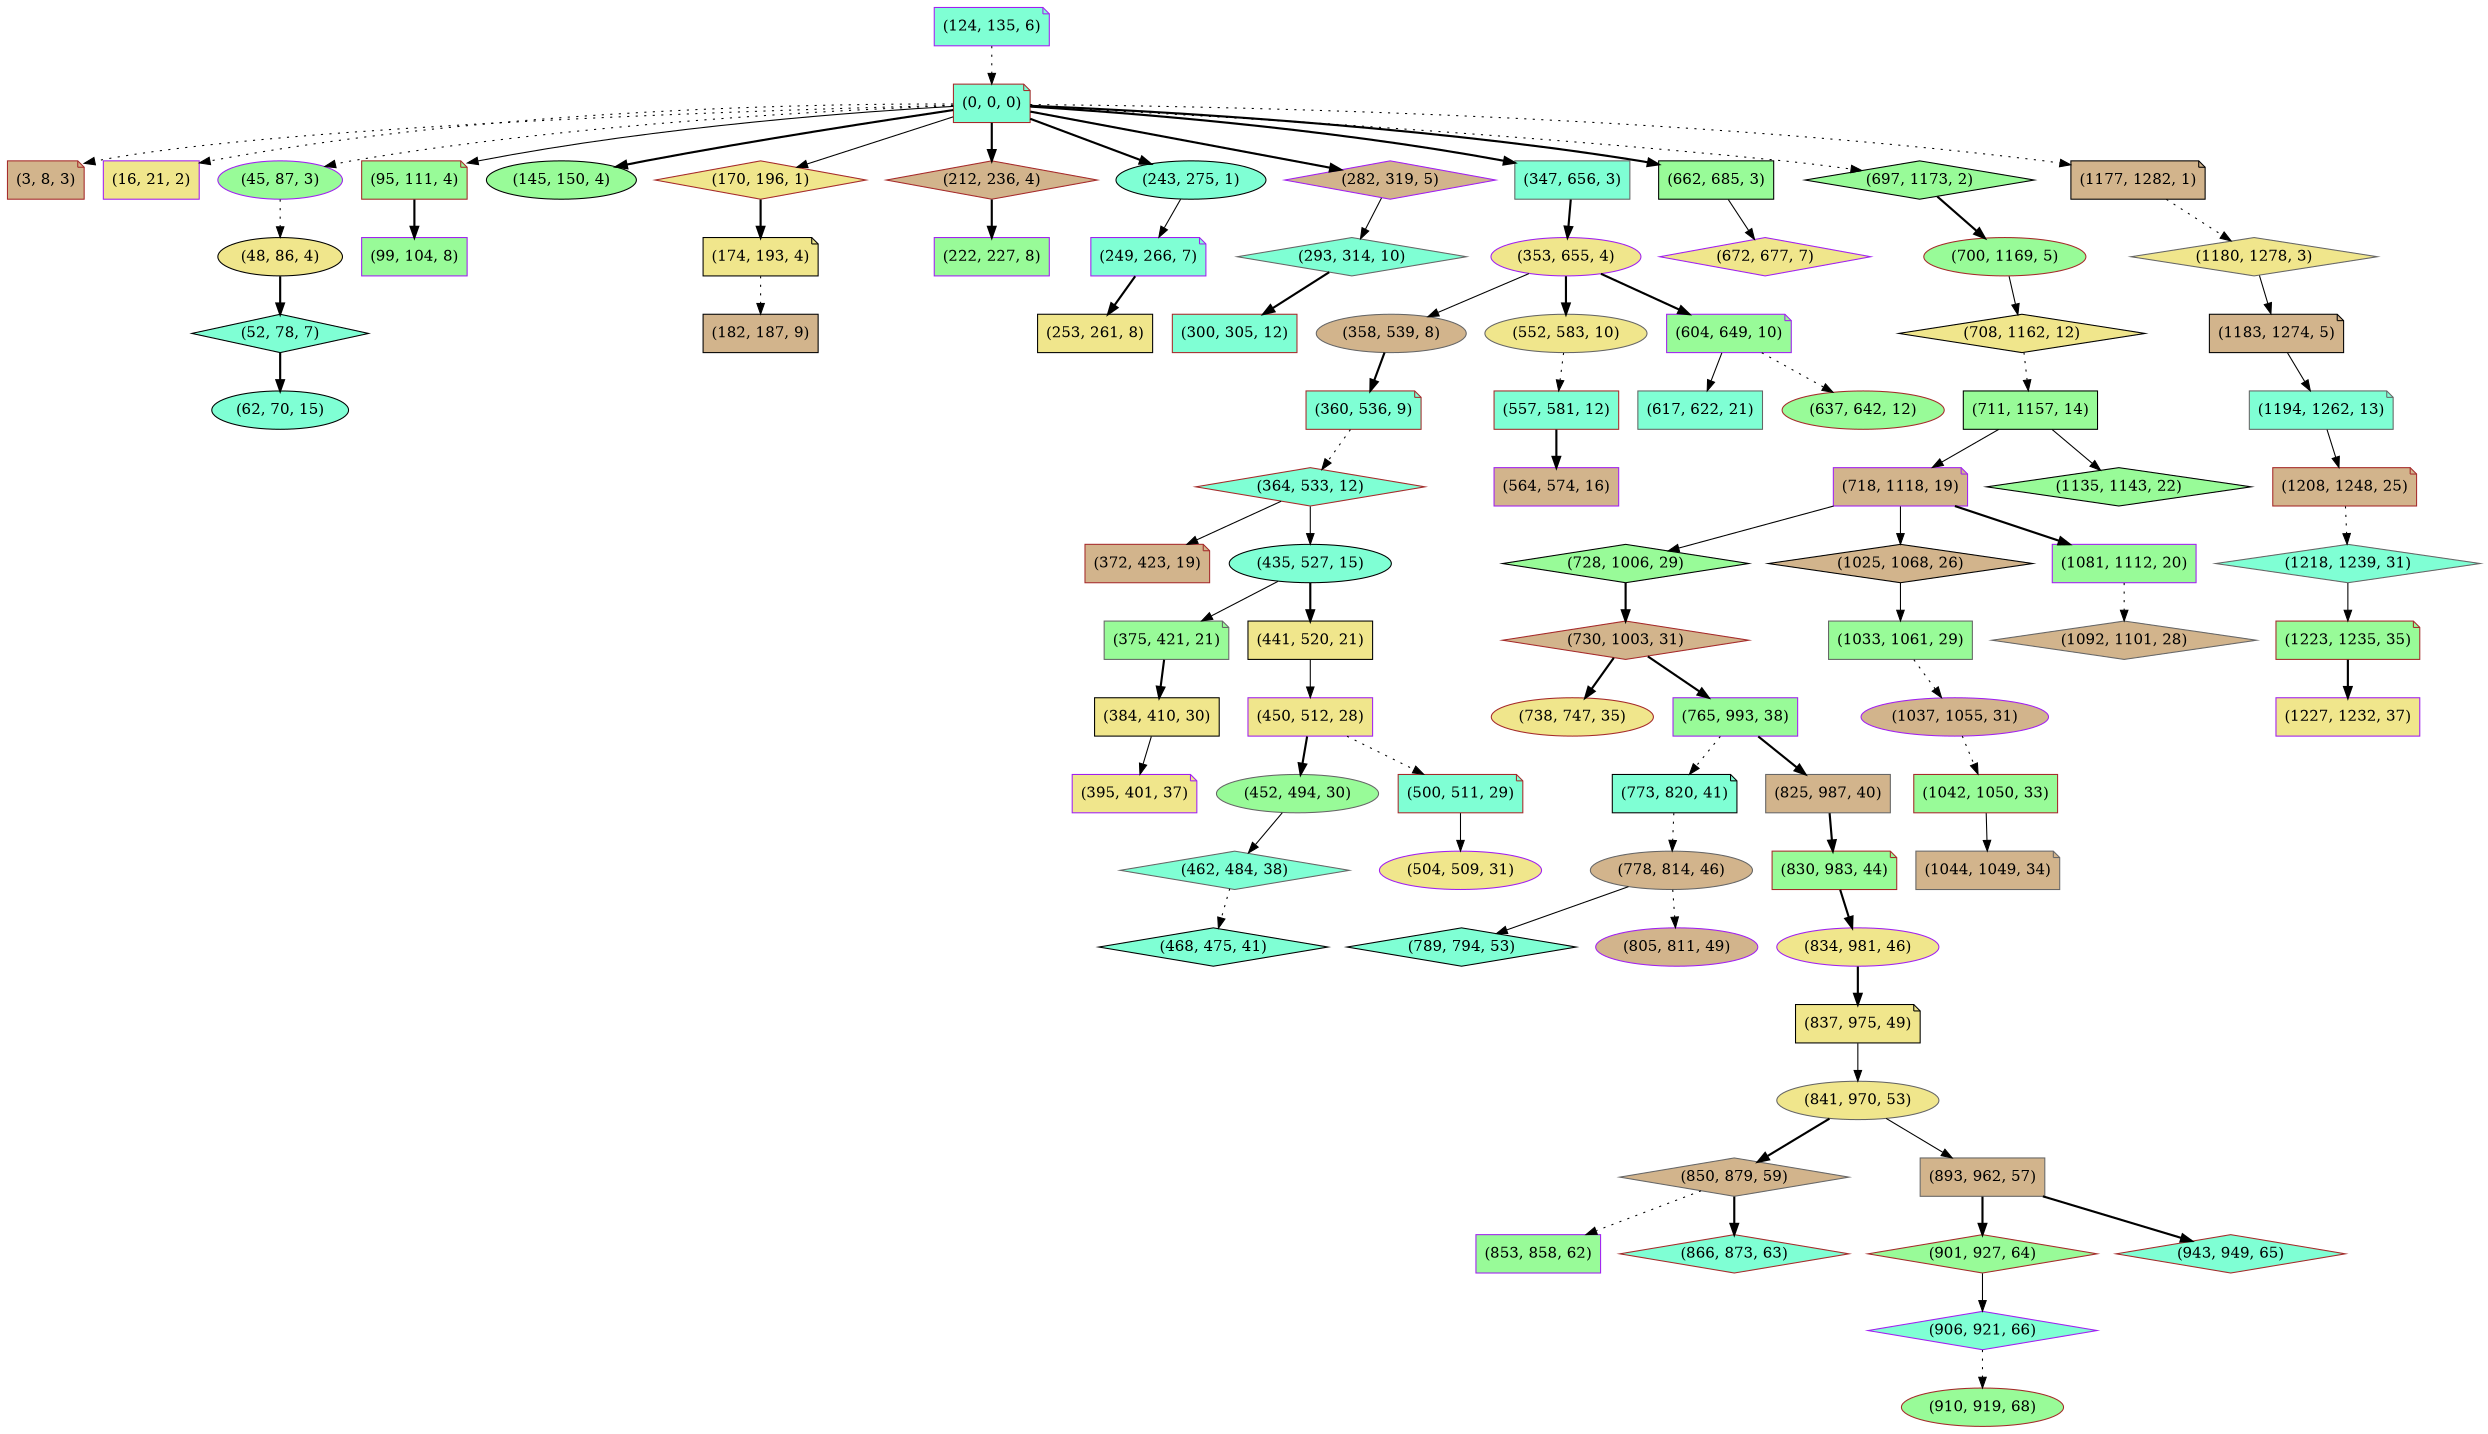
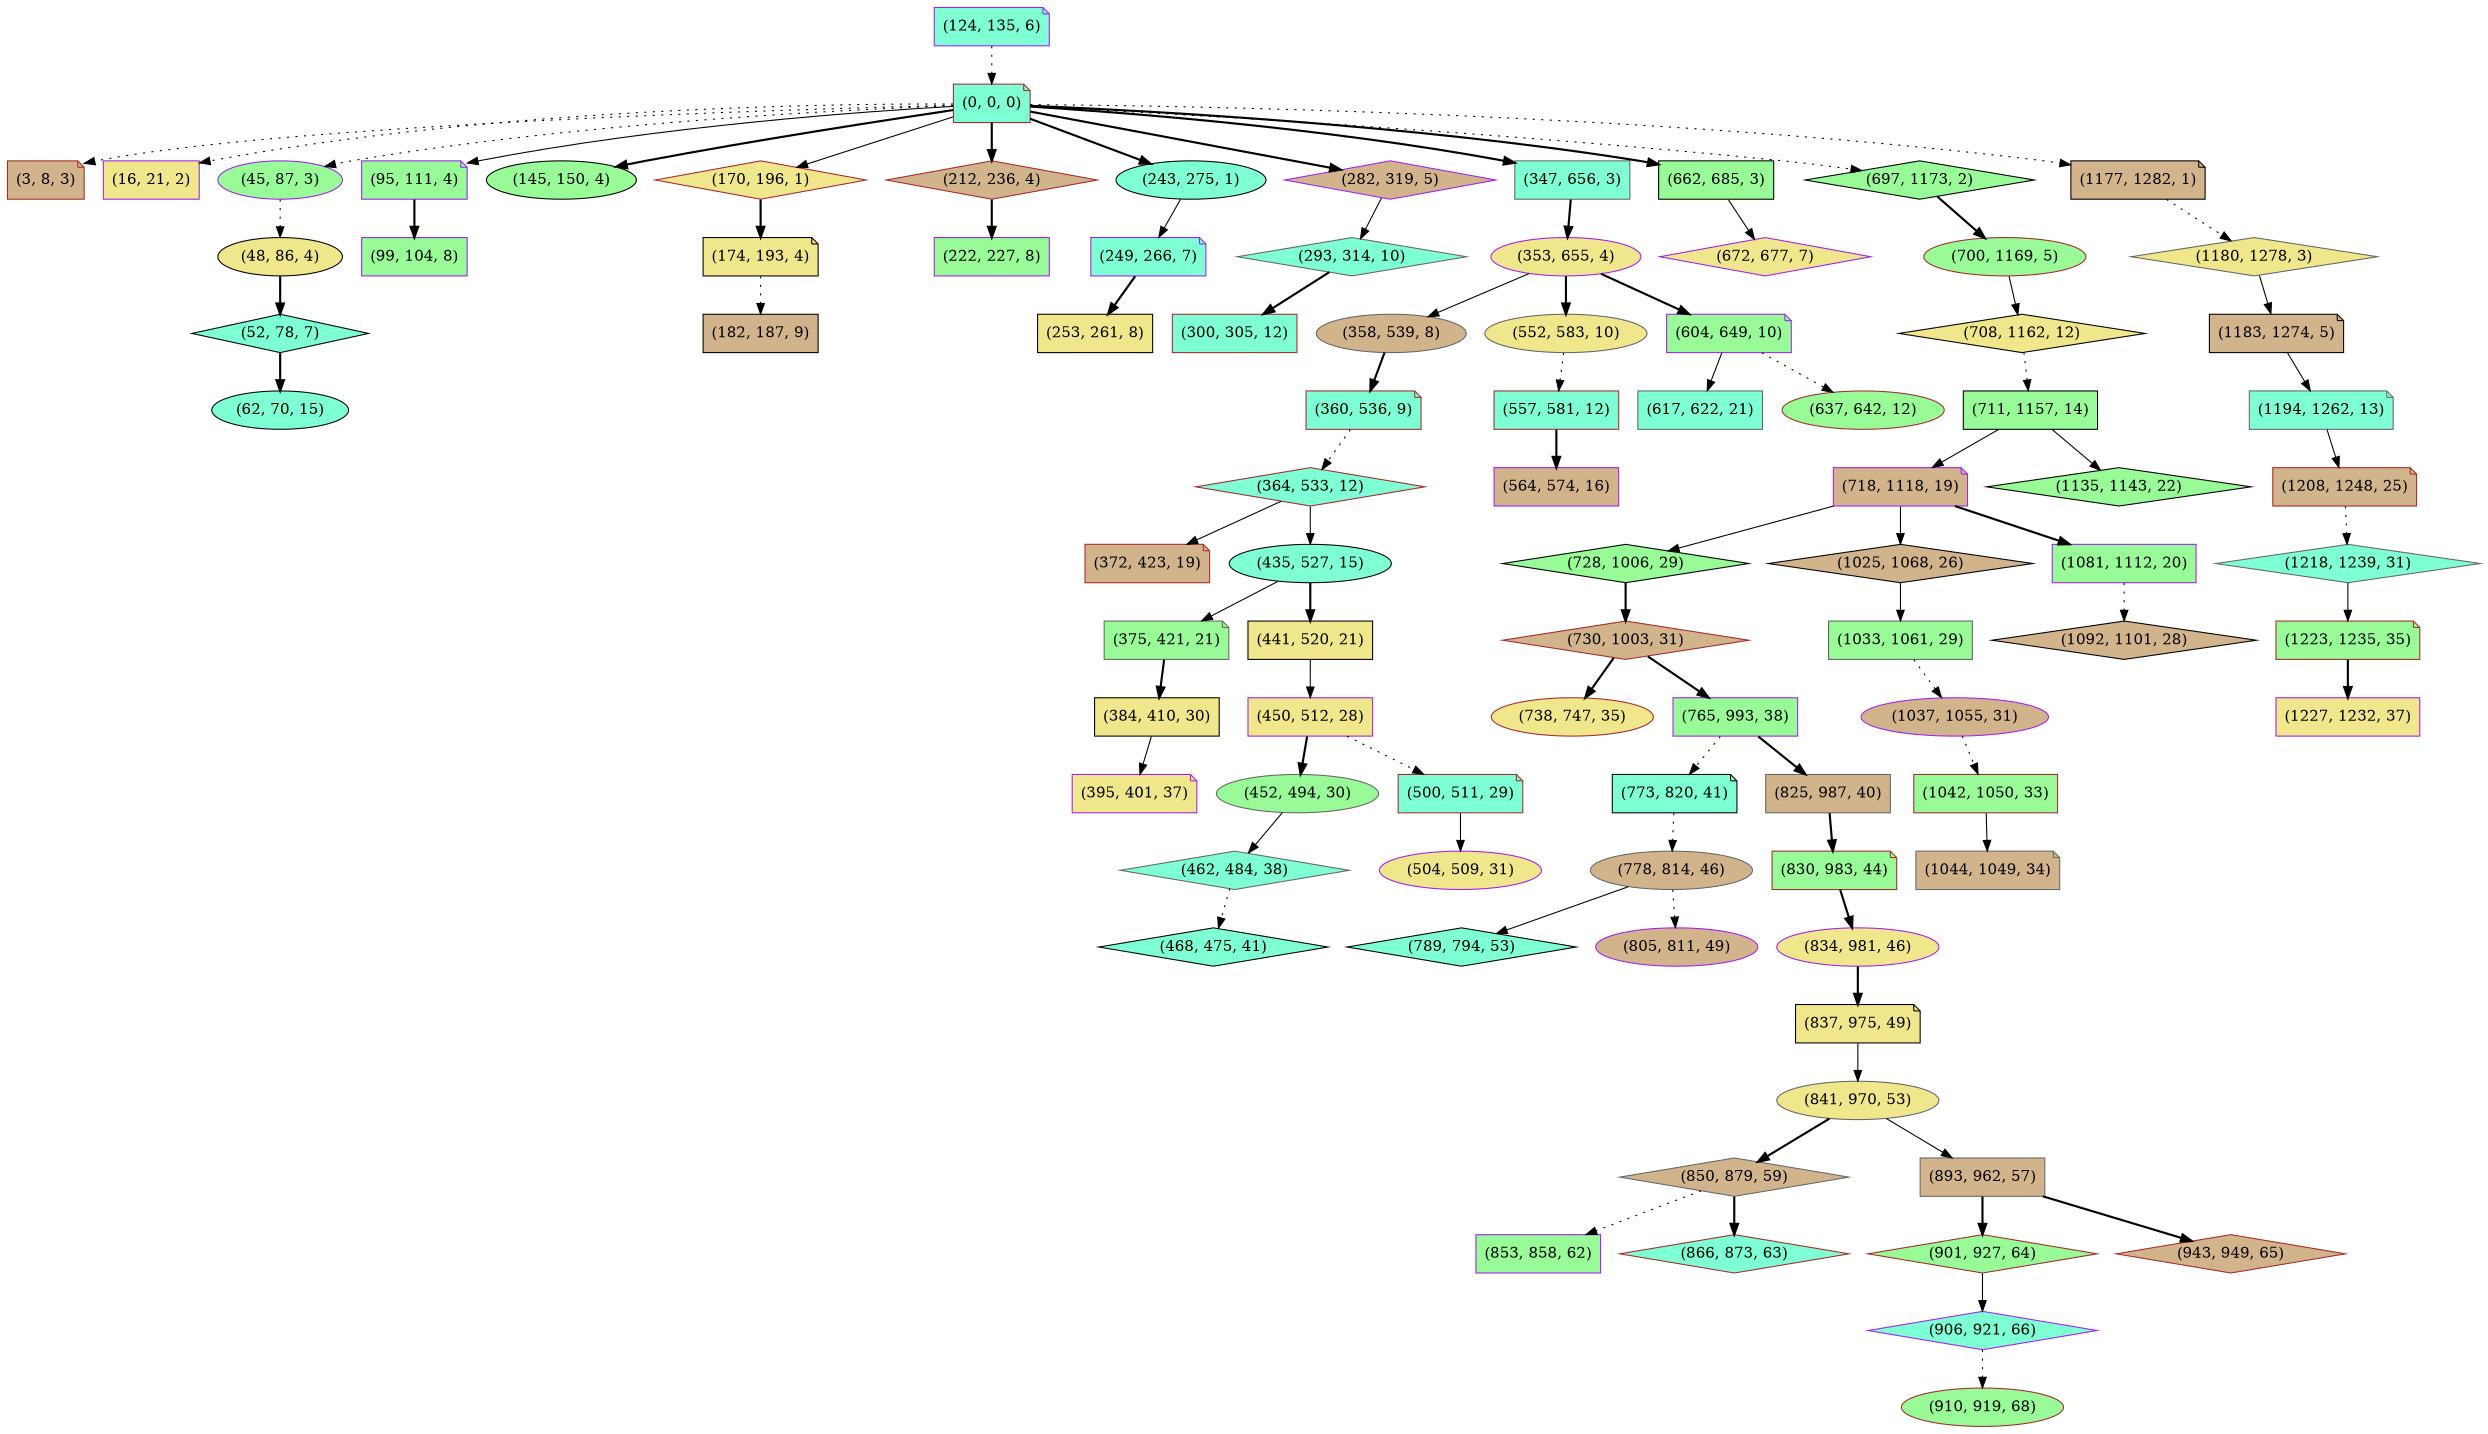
node "(95, 111, 4)": color brown -> purple
node "(1092, 1101, 28)": color gray40 -> black
node "(943, 949, 65)": fillcolor aquamarine -> tan
